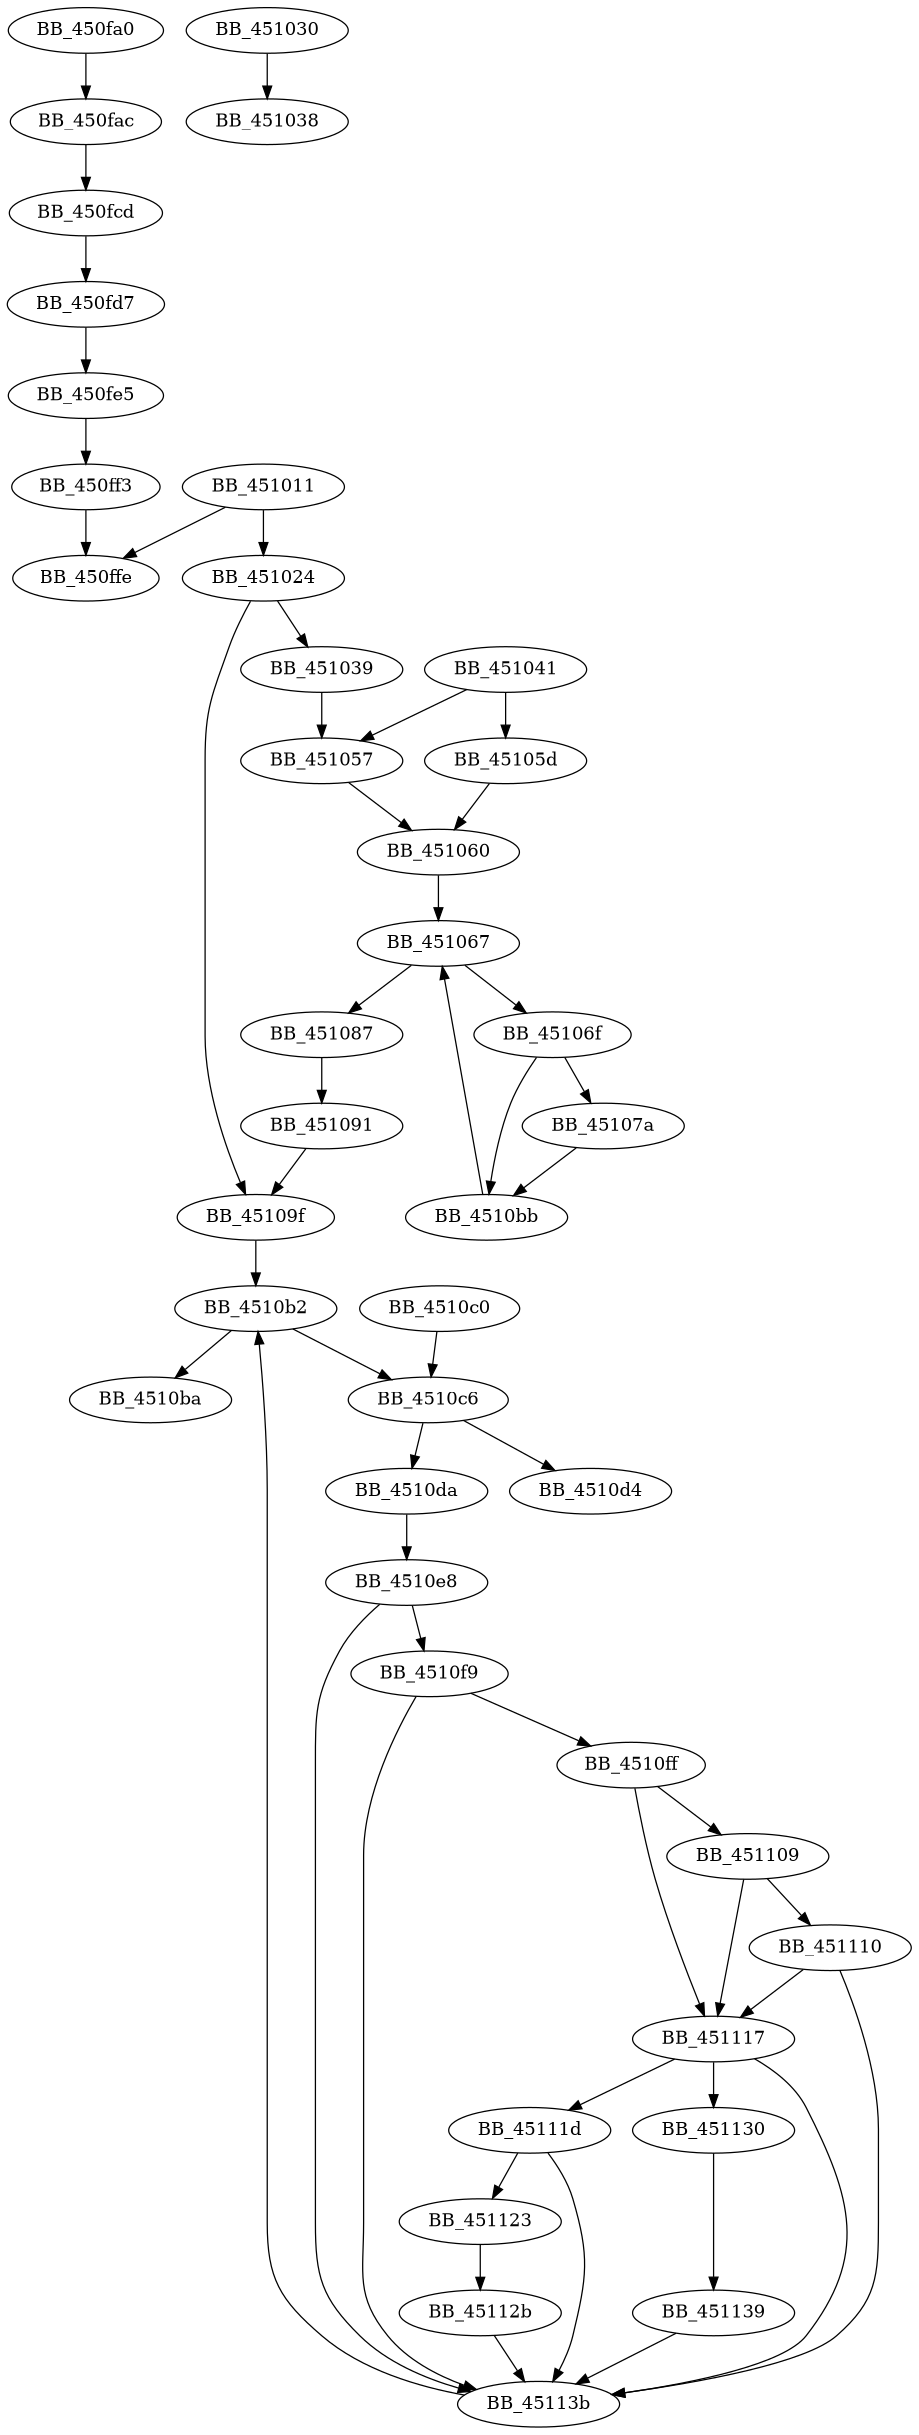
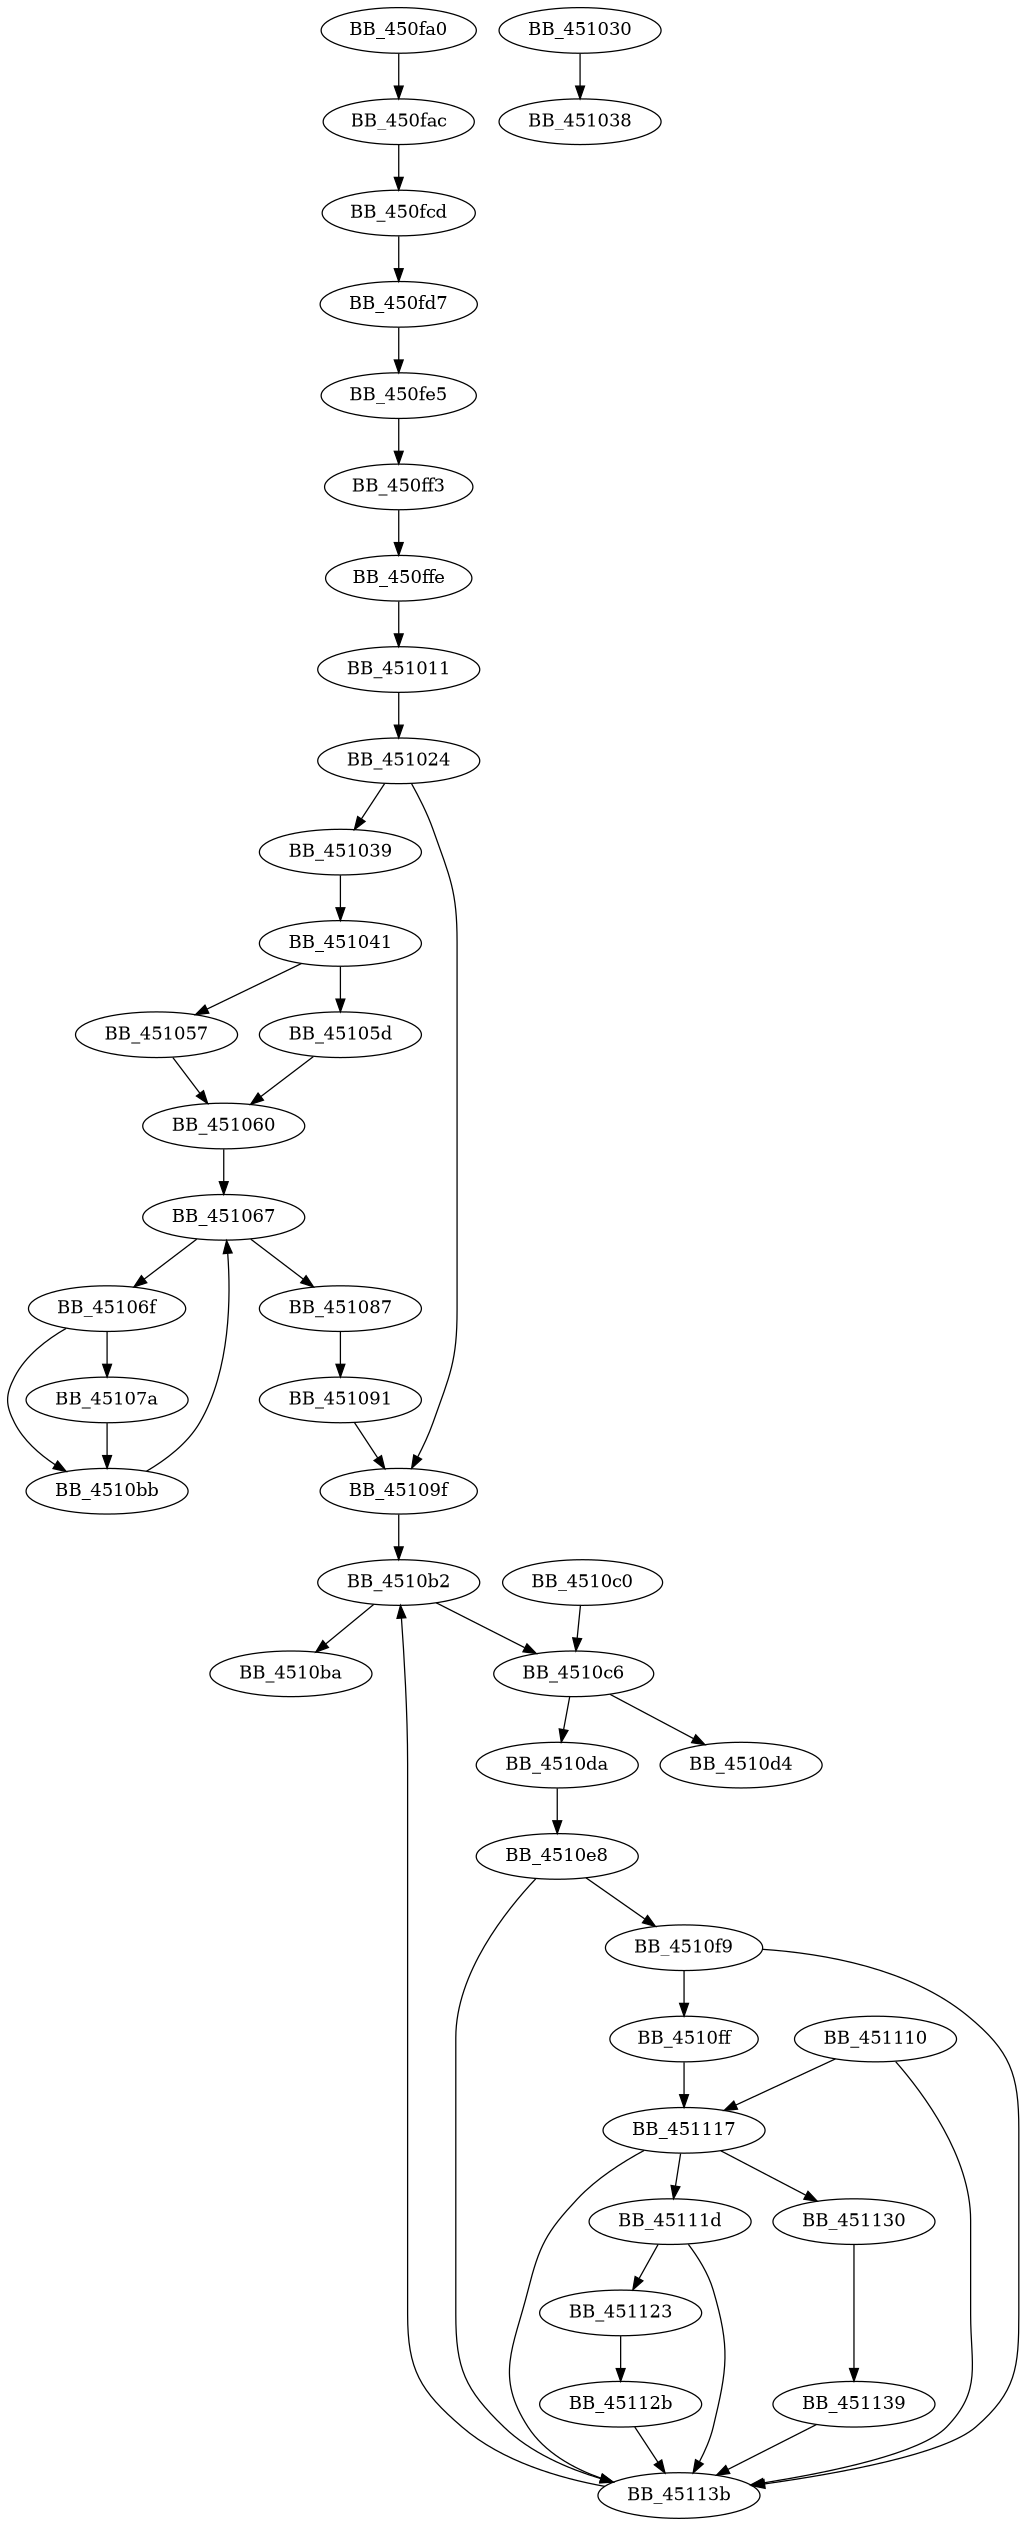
edge "BB_451011" -> "BB_450ffe": reversed
edge "BB_451039" -> "BB_451057": now "BB_451039" -> "BB_451041"
node "BB_451109": removed
